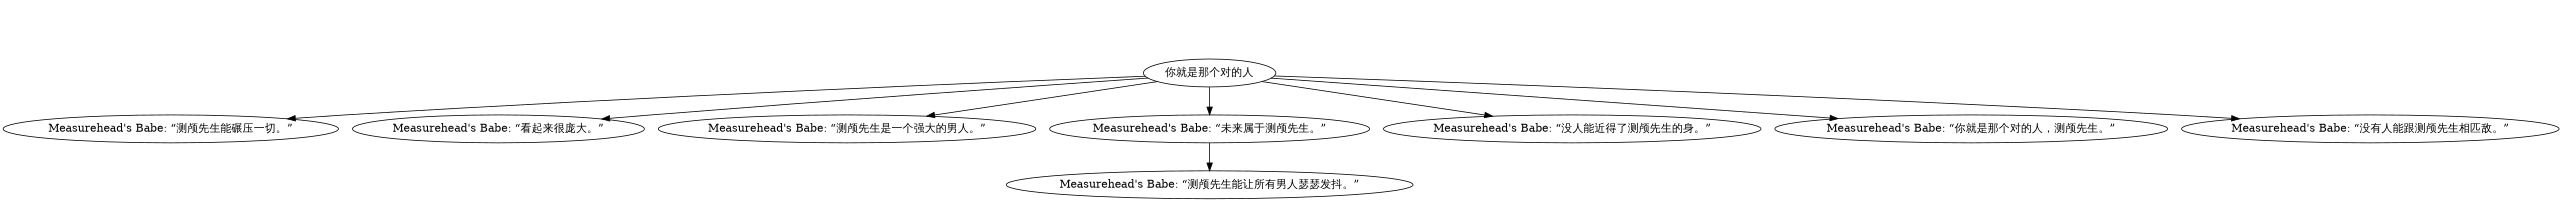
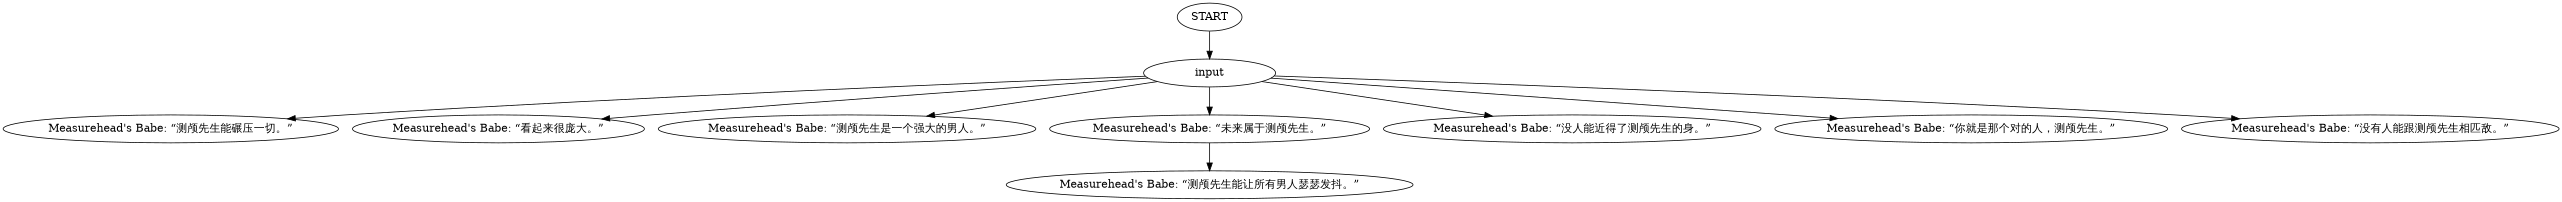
node "START": added
node "你就是那个对的人": label "你就是那个对的人" -> "input"
